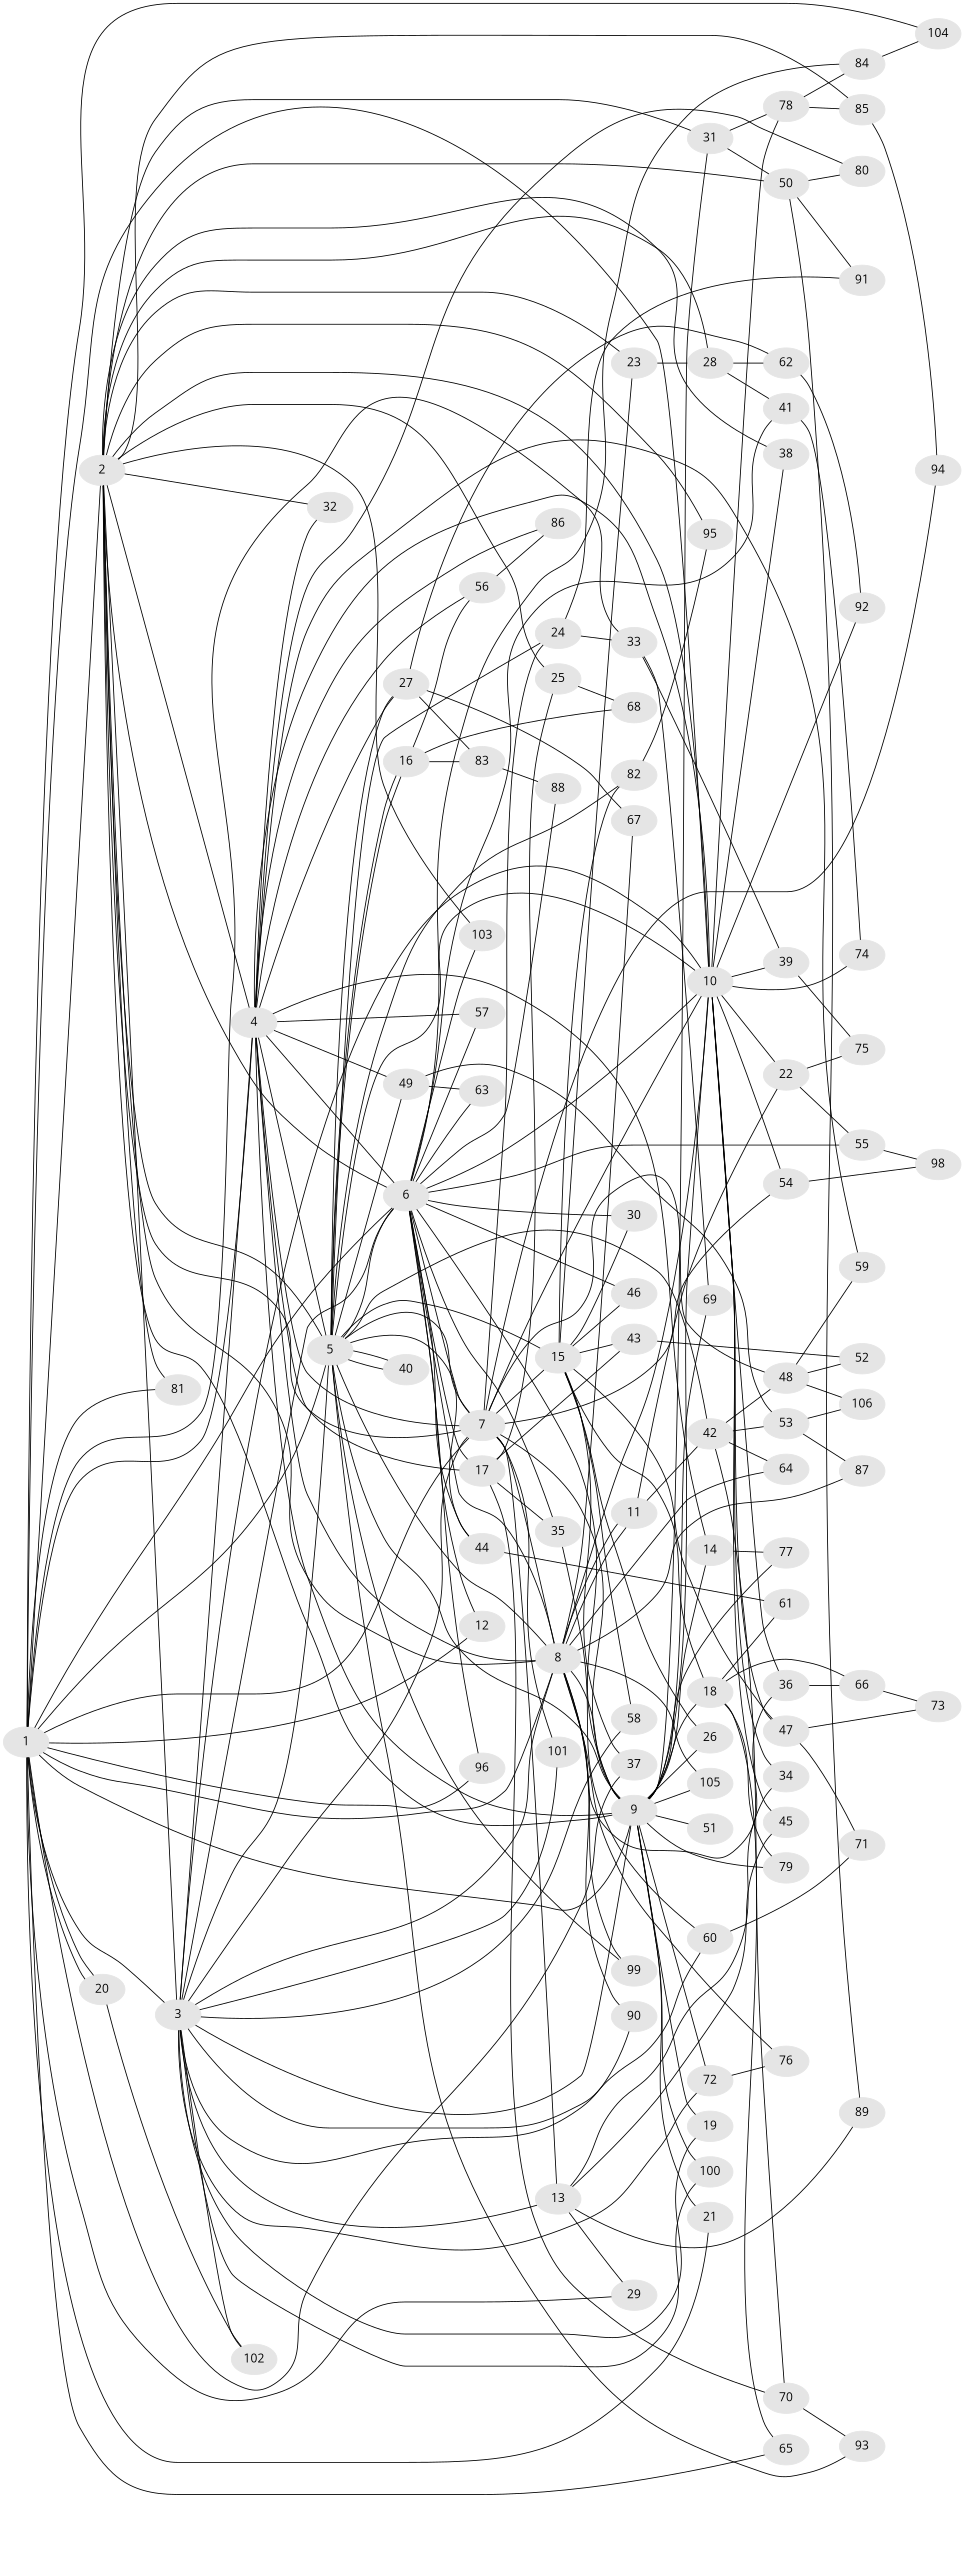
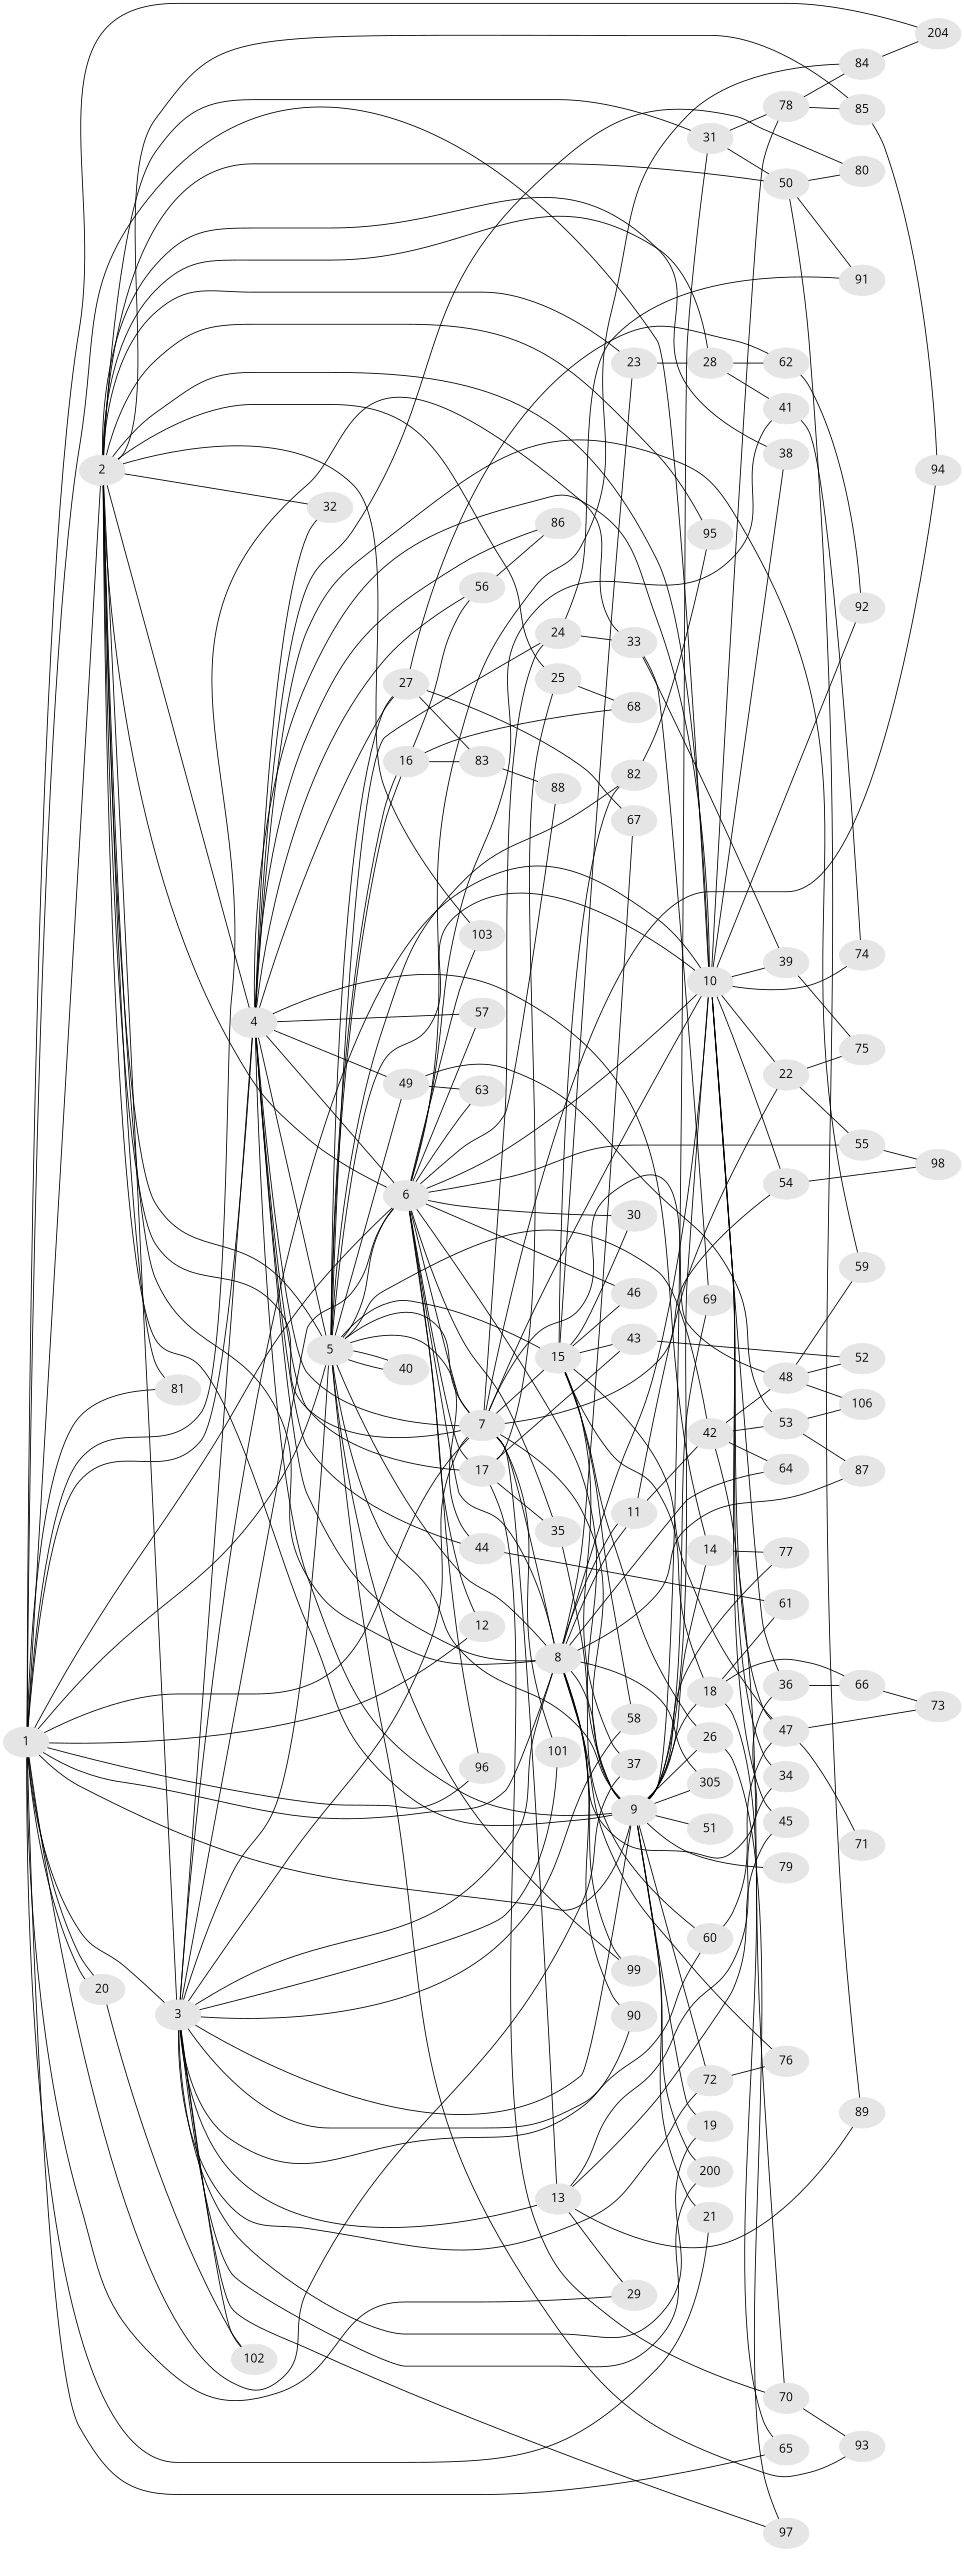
node "104": label "104" -> "204"
edge "6" -- "44": now "4" -- "44"
edge "18" -- "79": removed
node "105": label "105" -> "305"
edge "71" -- "60": now "47" -- "60"
node "100": label "100" -> "200"
node "97": added
